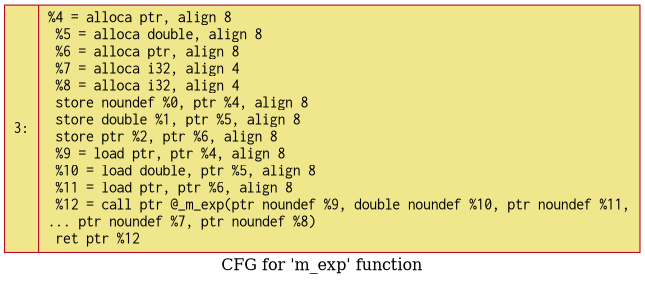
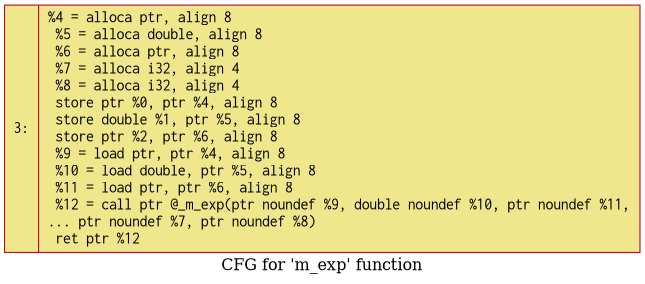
node "3:": text "store noundef %0, ptr %4, align 8" -> "store ptr %0, ptr %4, align 8"
